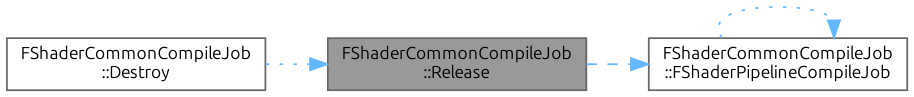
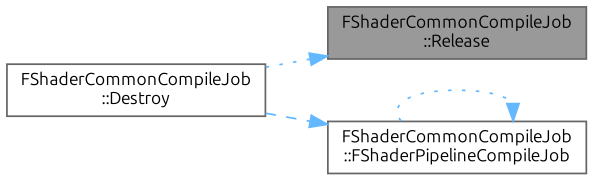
edge "FShaderCommonCompileJob ::Release" -> "FShaderCommonCompileJob ::FShaderPipelineCompileJob": now "FShaderCommonCompileJob ::Destroy" -> "FShaderCommonCompileJob ::FShaderPipelineCompileJob"
